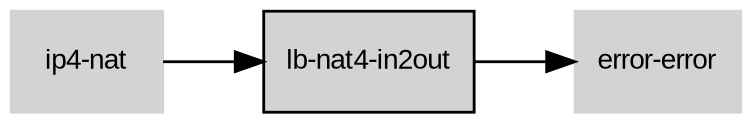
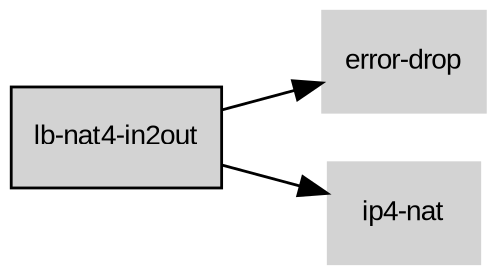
edge "ip4-nat" -> "lb-nat4-in2out": reversed
node "error-error": label "error-error" -> "error-drop"
